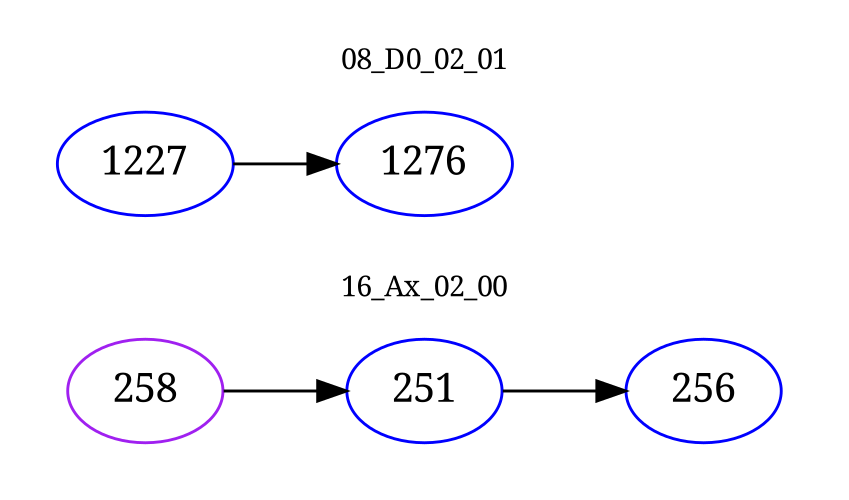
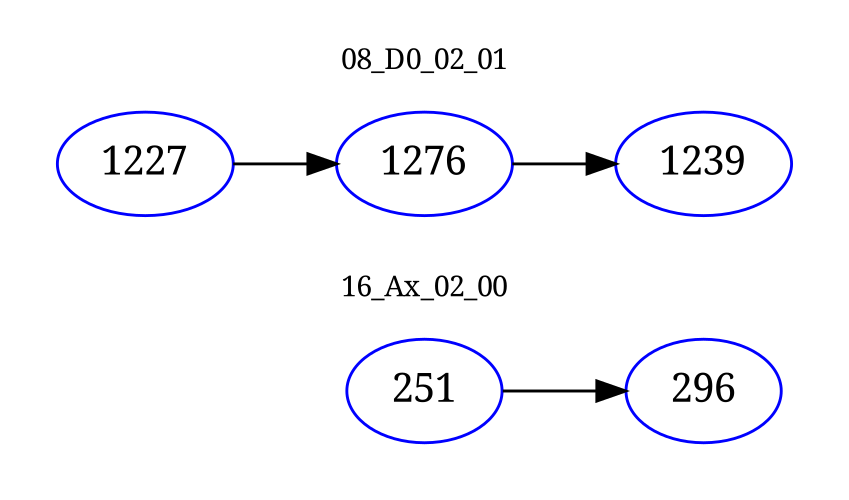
node "1239": added
node "258": removed
node "256": label "256" -> "296"
